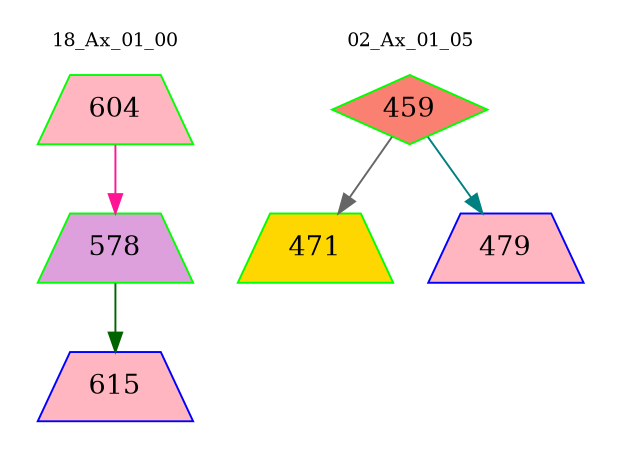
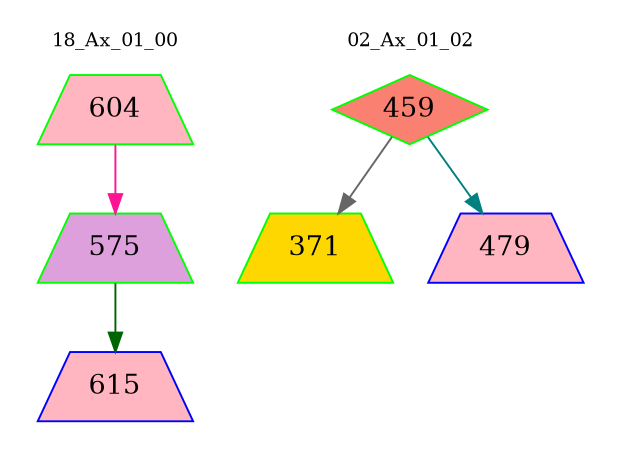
cluster "02_Ax_01_05": label "02_Ax_01_05" -> "02_Ax_01_02"
node "578": label "578" -> "575"
node "471": label "471" -> "371"
